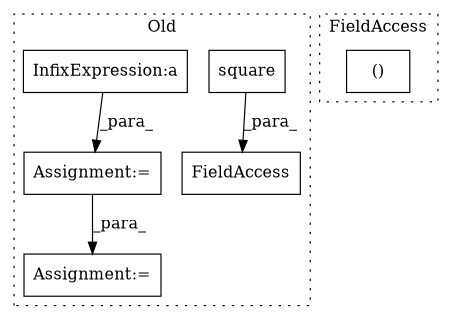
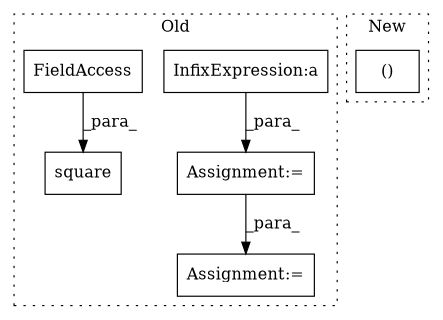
cluster "FieldAccess": label "FieldAccess" -> "New"
edge "square" -> "FieldAccess": reversed
